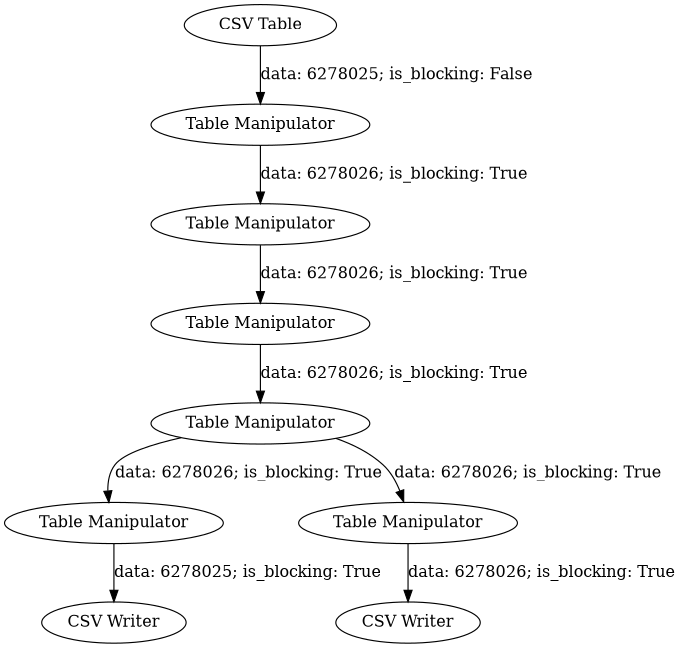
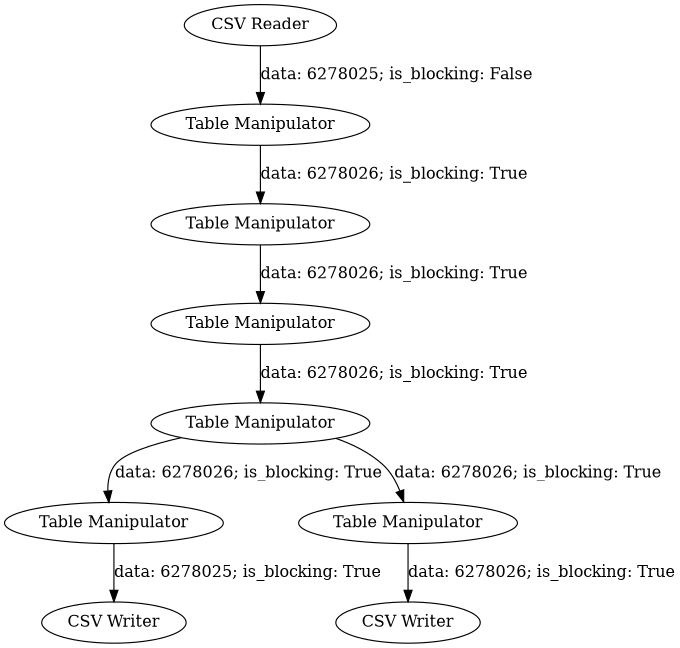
node "CSV Table": label "CSV Table" -> "CSV Reader"
